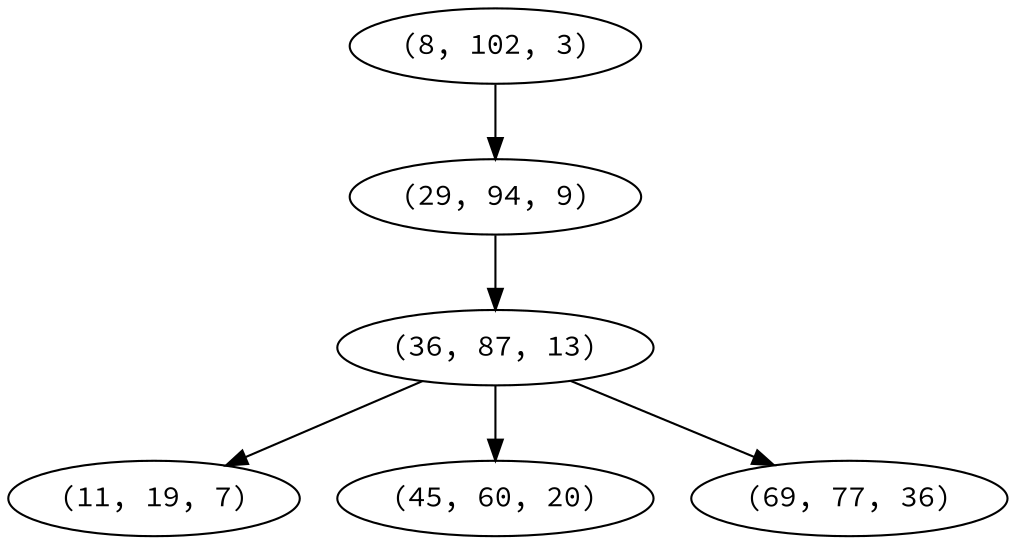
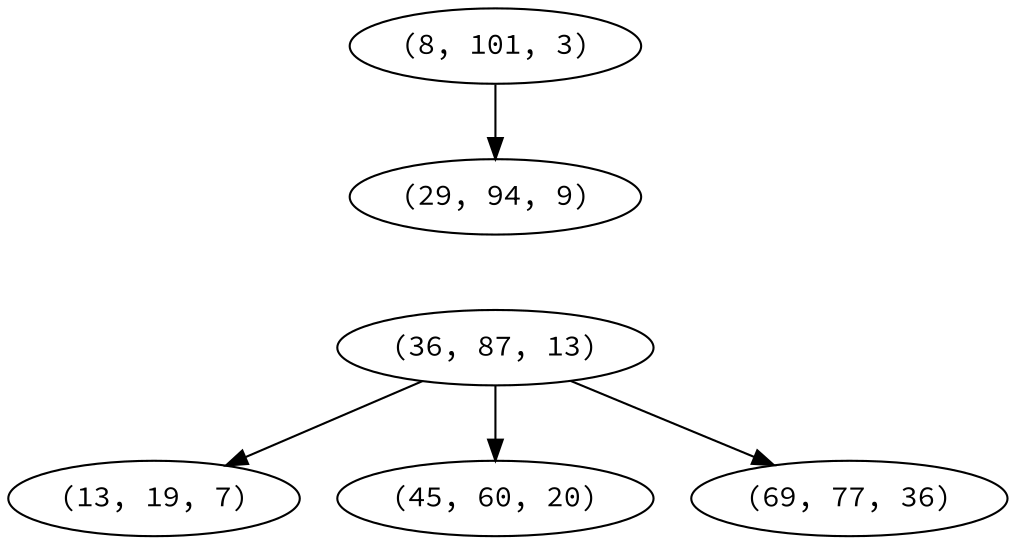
node "(8, 102, 3)": label "(8, 102, 3)" -> "(8, 101, 3)"
edge "(29, 94, 9)" -> "(36, 87, 13)": removed
node "(11, 19, 7)": label "(11, 19, 7)" -> "(13, 19, 7)"
